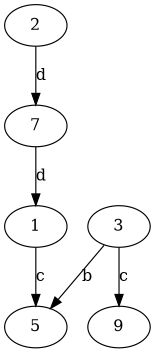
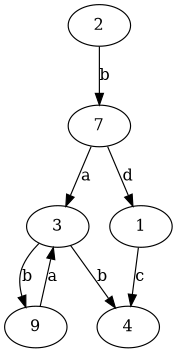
edge "2" -> "7": label "d" -> "b"
edge "7" -> "3": added, label "a"
edge "3" -> "9": label "c" -> "b"
edge "9" -> "3": added, label "a"
node "5": label "5" -> "4"
